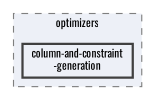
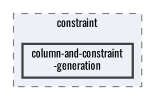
cluster "optimizers": label "optimizers" -> "constraint"
